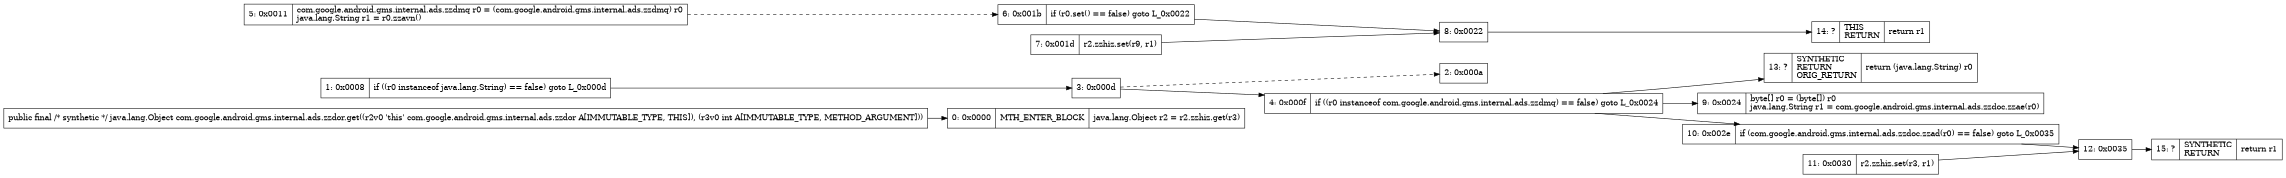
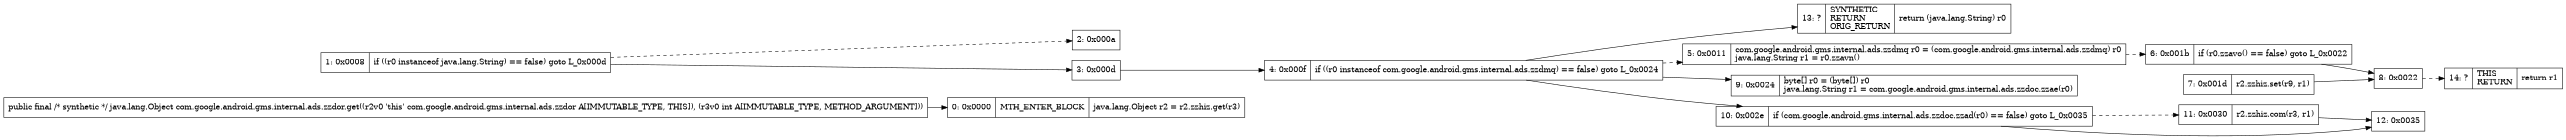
node "6: 0x001b": text "if (r0.set() == false) goto L_0x0022" -> "if (r0.zzavo() == false) goto L_0x0022"
edge "8: 0x0022" -> "14: ?": style solid -> dashed
edge "4: 0x000f" -> "5: 0x0011": added
edge "3: 0x000d" -> "2: 0x000a": now "1: 0x0008" -> "2: 0x000a"
edge "10: 0x002e" -> "11: 0x0030": added
node "15: ?": removed
node "11: 0x0030": text "r2.zzhiz.set(r3, r1)" -> "r2.zzhiz.com(r3, r1)"
